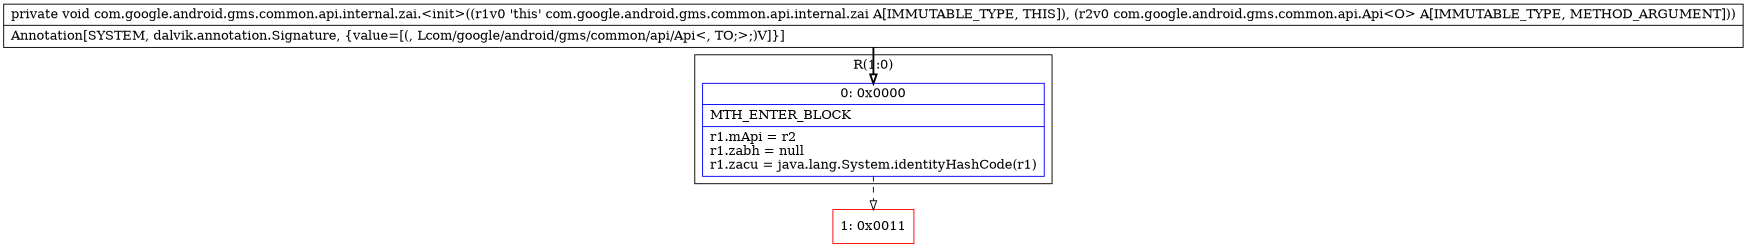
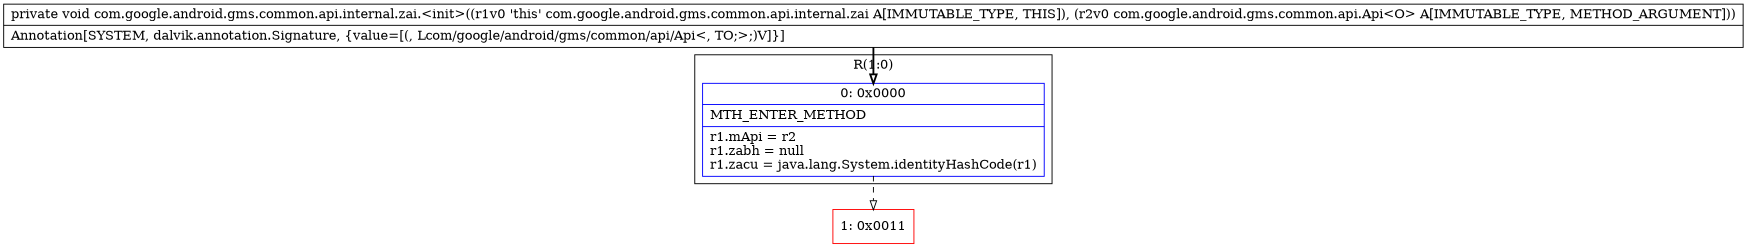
node "0: 0x0000": text "MTH_ENTER_BLOCK" -> "MTH_ENTER_METHOD"
